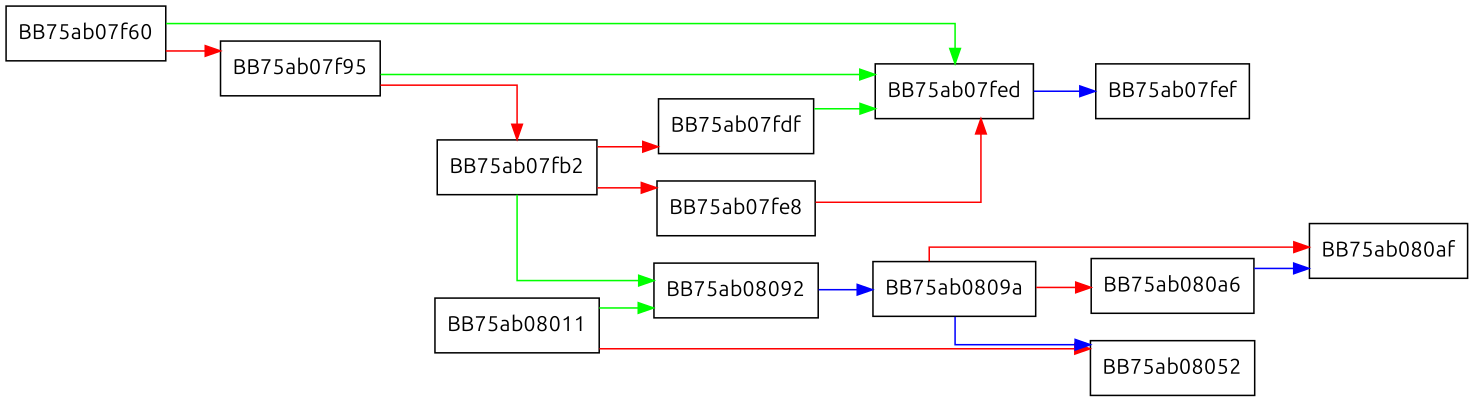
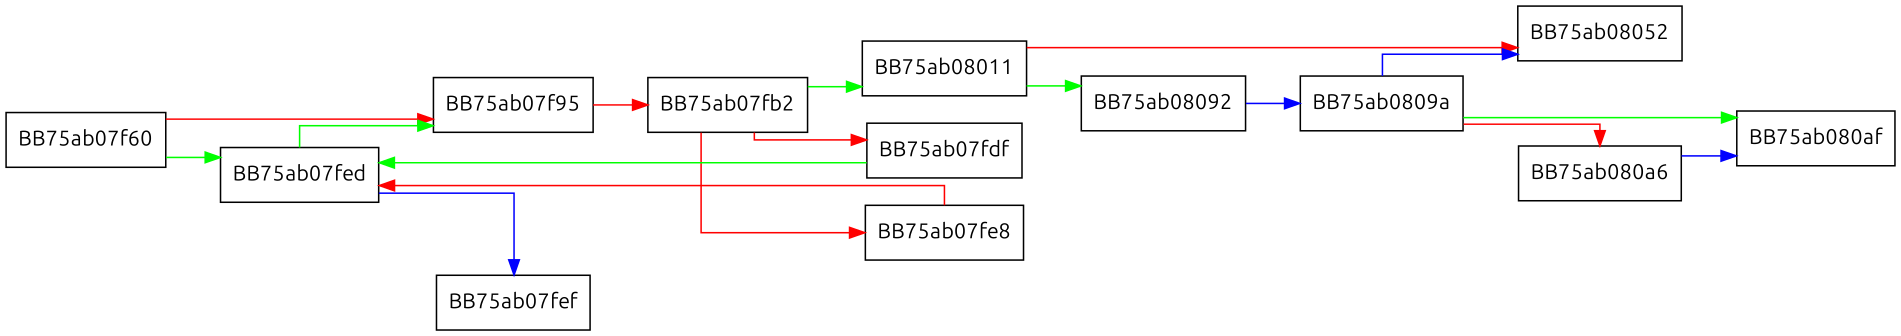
edge "BB75ab07f95" -> "BB75ab07fed": reversed
edge "BB75ab0809a" -> "BB75ab080af": color red -> green
edge "BB75ab07fb2" -> "BB75ab08092": now "BB75ab07fb2" -> "BB75ab08011"
